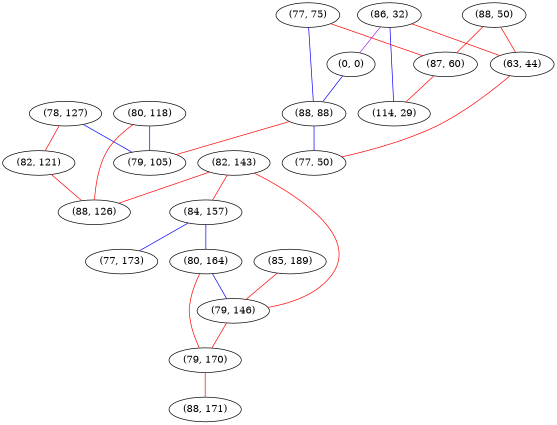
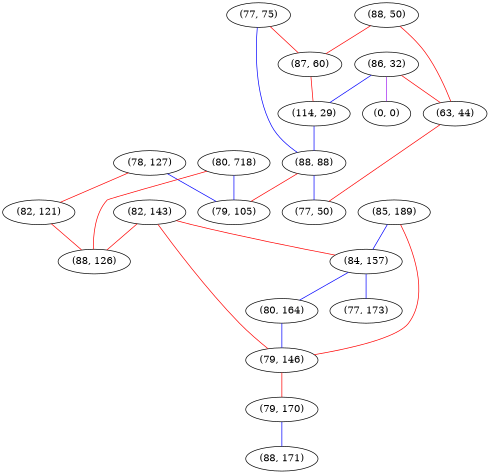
edge "(0, 0)" -- "(88, 88)": now "(114, 29)" -- "(88, 88)"
node "(80, 118)": label "(80, 118)" -> "(80, 718)"
edge "(85, 189)" -- "(84, 157)": added
edge "(80, 164)" -- "(79, 170)": removed
edge "(79, 170)" -- "(88, 171)": color red -> blue
